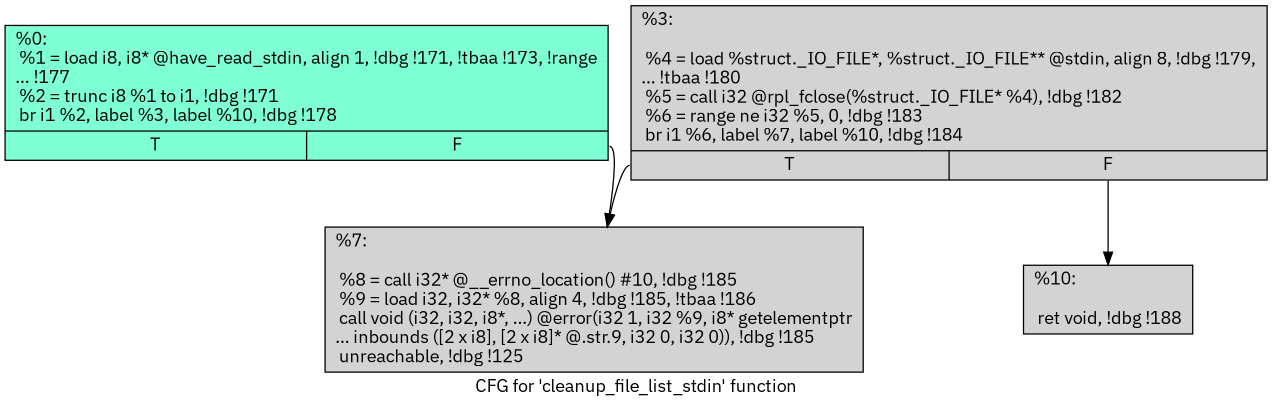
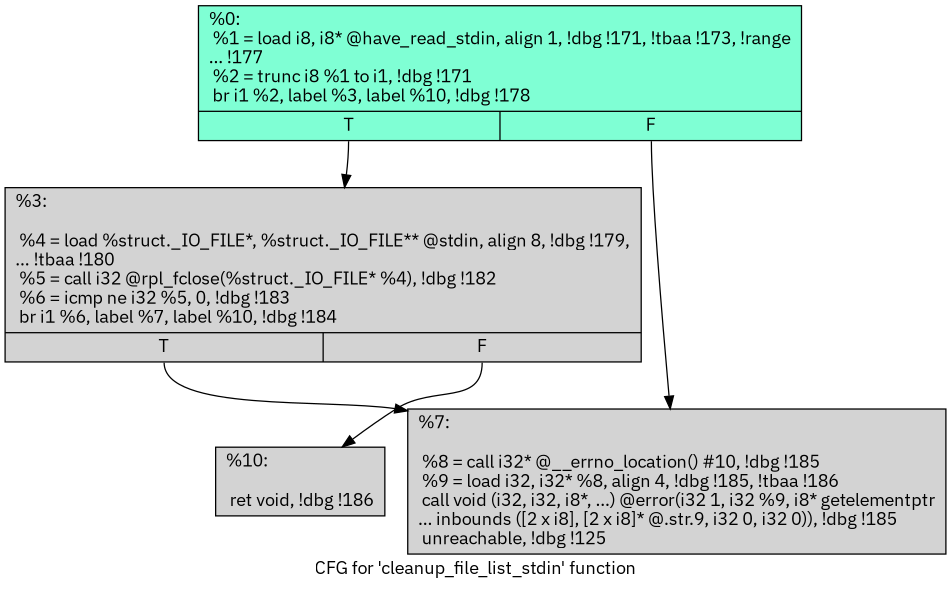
node "%3:": text "%6 = range ne i32 %5, 0, !dbg !183" -> "%6 = icmp ne i32 %5, 0, !dbg !183"
edge "%0:" -> "%3:": added
node "%10:": text "ret void, !dbg !188" -> "ret void, !dbg !186"
